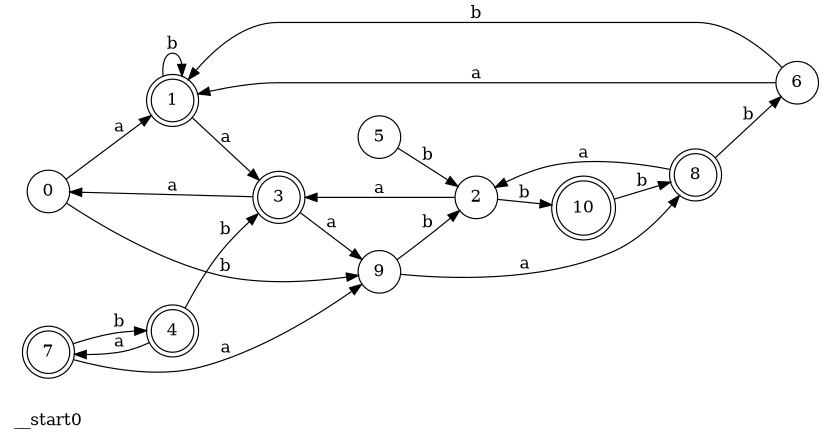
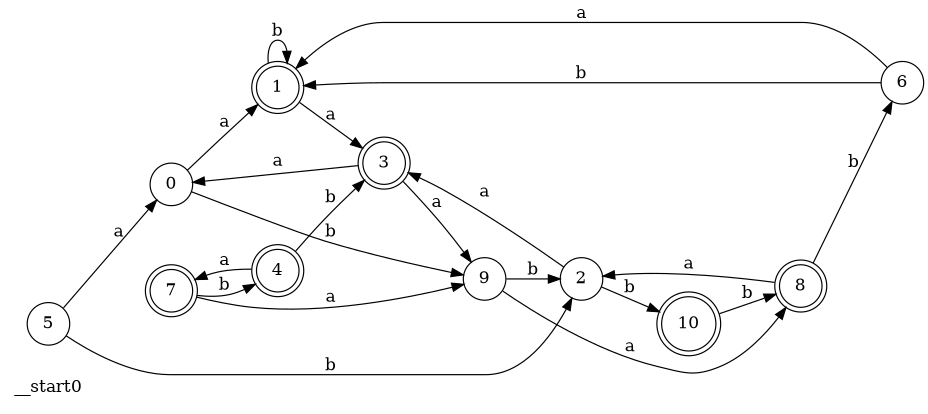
edge "5" -> "0": added, label "a"
